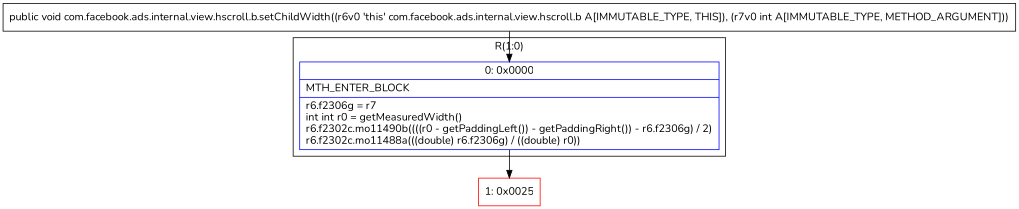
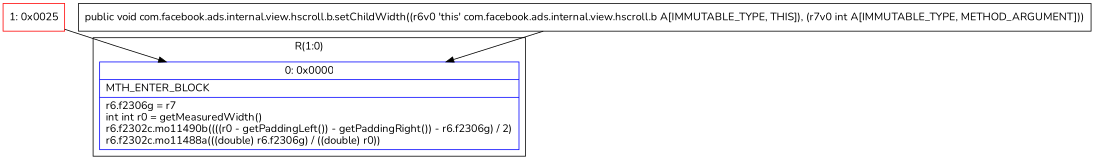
edge "0: 0x0000" -> "1: 0x0025": reversed
